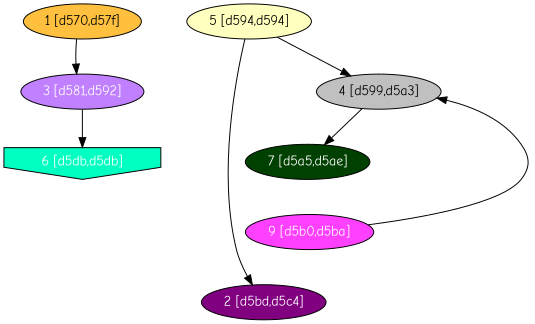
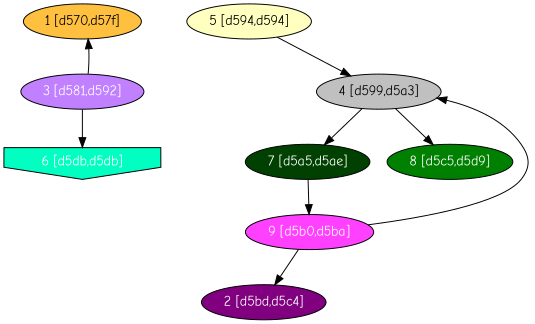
edge "1 [d570,d57f]" -> "3 [d581,d592]": reversed
edge "5 [d594,d594]" -> "2 [d5bd,d5c4]": now "9 [d5b0,d5ba]" -> "2 [d5bd,d5c4]"
node "8 [d5c5,d5d9]": added
edge "7 [d5a5,d5ae]" -> "9 [d5b0,d5ba]": added
